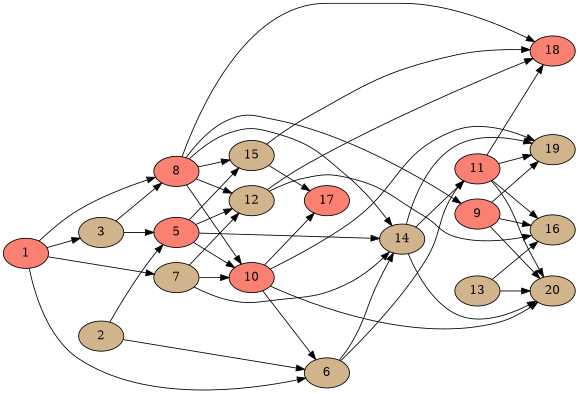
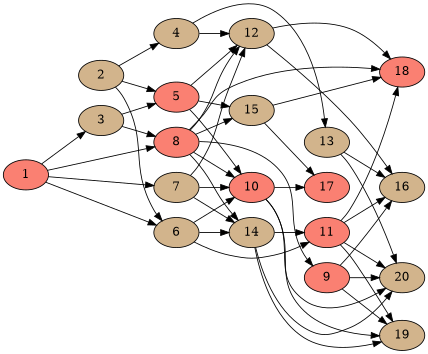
node "4": added
edge "5" -> "14": removed
edge "10" -> "6": reversed
